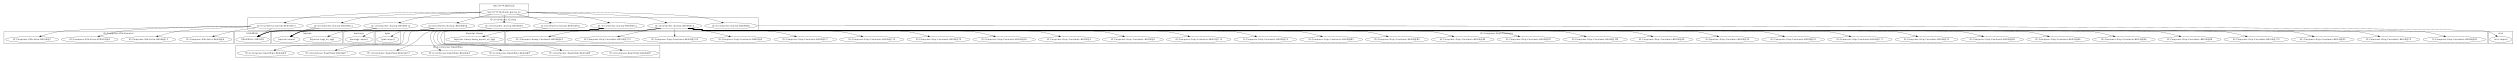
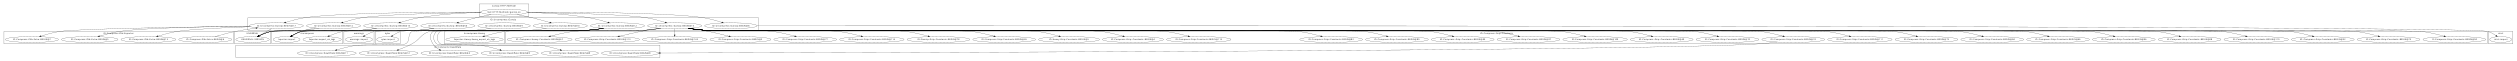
cluster "Net::HTTP::Methods": label "Net::HTTP::Methods" -> "Gunzip::HTTP::Methods"
edge "Net::HTTP::Methods::gunzip_ok" -> "IO::Uncompress::Gunzip::BEGIN@9": removed
edge "IO::Uncompress::Gunzip::BEGIN@17" -> "IO::Compress::Zlib::Extra::BEGIN@6": reversed
cluster "Exporter": label "Exporter" -> "Uncompress"
cluster "Exporter::Heavy": label "Exporter::Heavy" -> "Uncompress::Heavy"
edge "IO::Uncompress::Gunzip::BEGIN@12" -> "IO::Uncompress::RawInflate::BEGIN@8": now "IO::Compress::Gzip::Constants::BEGIN@74" -> "IO::Uncompress::RawInflate::BEGIN@8"
node "IO::Compress::Zlib::Extra::VERSION@5": label "IO::Compress::Zlib::Extra::VERSION@5" -> "IO::Compress::Zlib::Extra::BEGIN@5"
node "Exporter::tags_ok_tags": label "Exporter::tags_ok_tags" -> "Exporter::export_ok_tags"
node "IO::Compress::Gzip::Constants::BEGIN@78": label "IO::Compress::Gzip::Constants::BEGIN@78" -> "IO::Gunzip::Gzip::Constants::BEGIN@78"
node "IO::Compress::Gzip::Constants::BEGIN@5": label "IO::Compress::Gzip::Constants::BEGIN@5" -> "IO::Heavy::Gzip::Constants::BEGIN@5"
node "IO::Compress::Gzip::Constants::BEGIN@76": removed
node "IO::Exporter::Gzip::Constants::BEGIN@70": label "IO::Exporter::Gzip::Constants::BEGIN@70" -> "IO::Compress::Gzip::Constants::BEGIN@70"
cluster "IO::Uncompress::RawInflate": label "IO::Uncompress::RawInflate" -> "IO::Constants::RawInflate"
node "IO::Uncompress::RawInflate::BEGIN@6": removed
